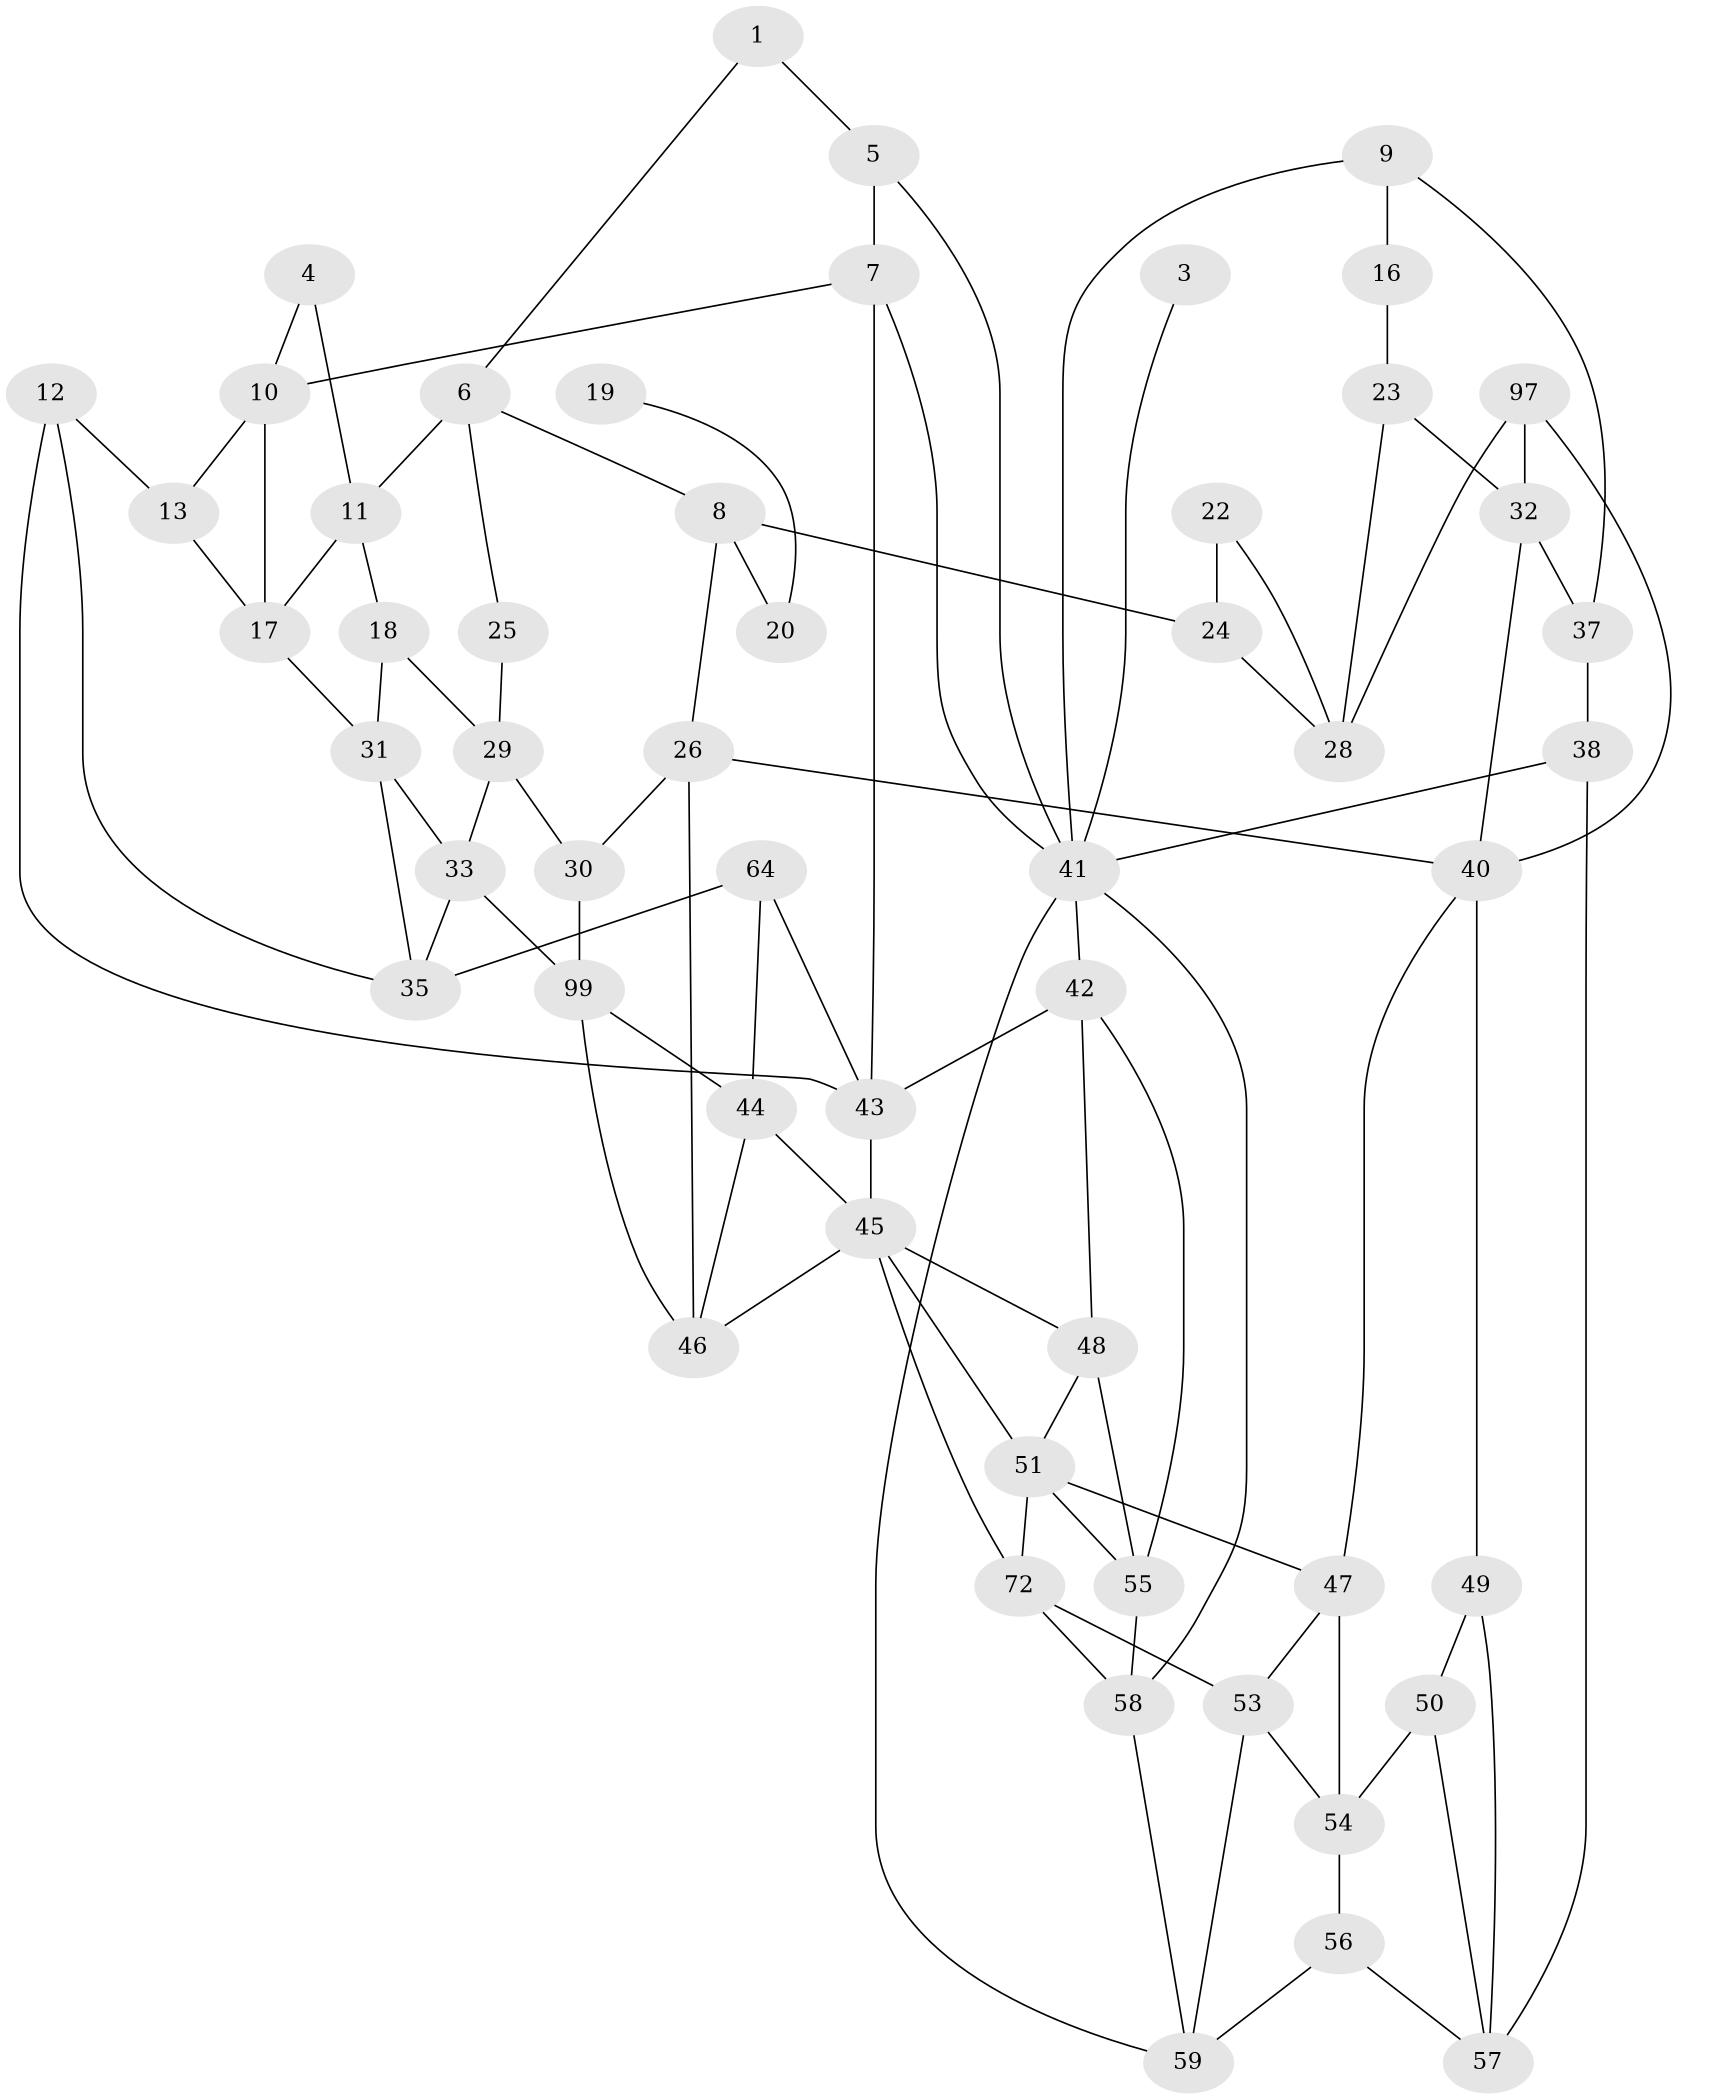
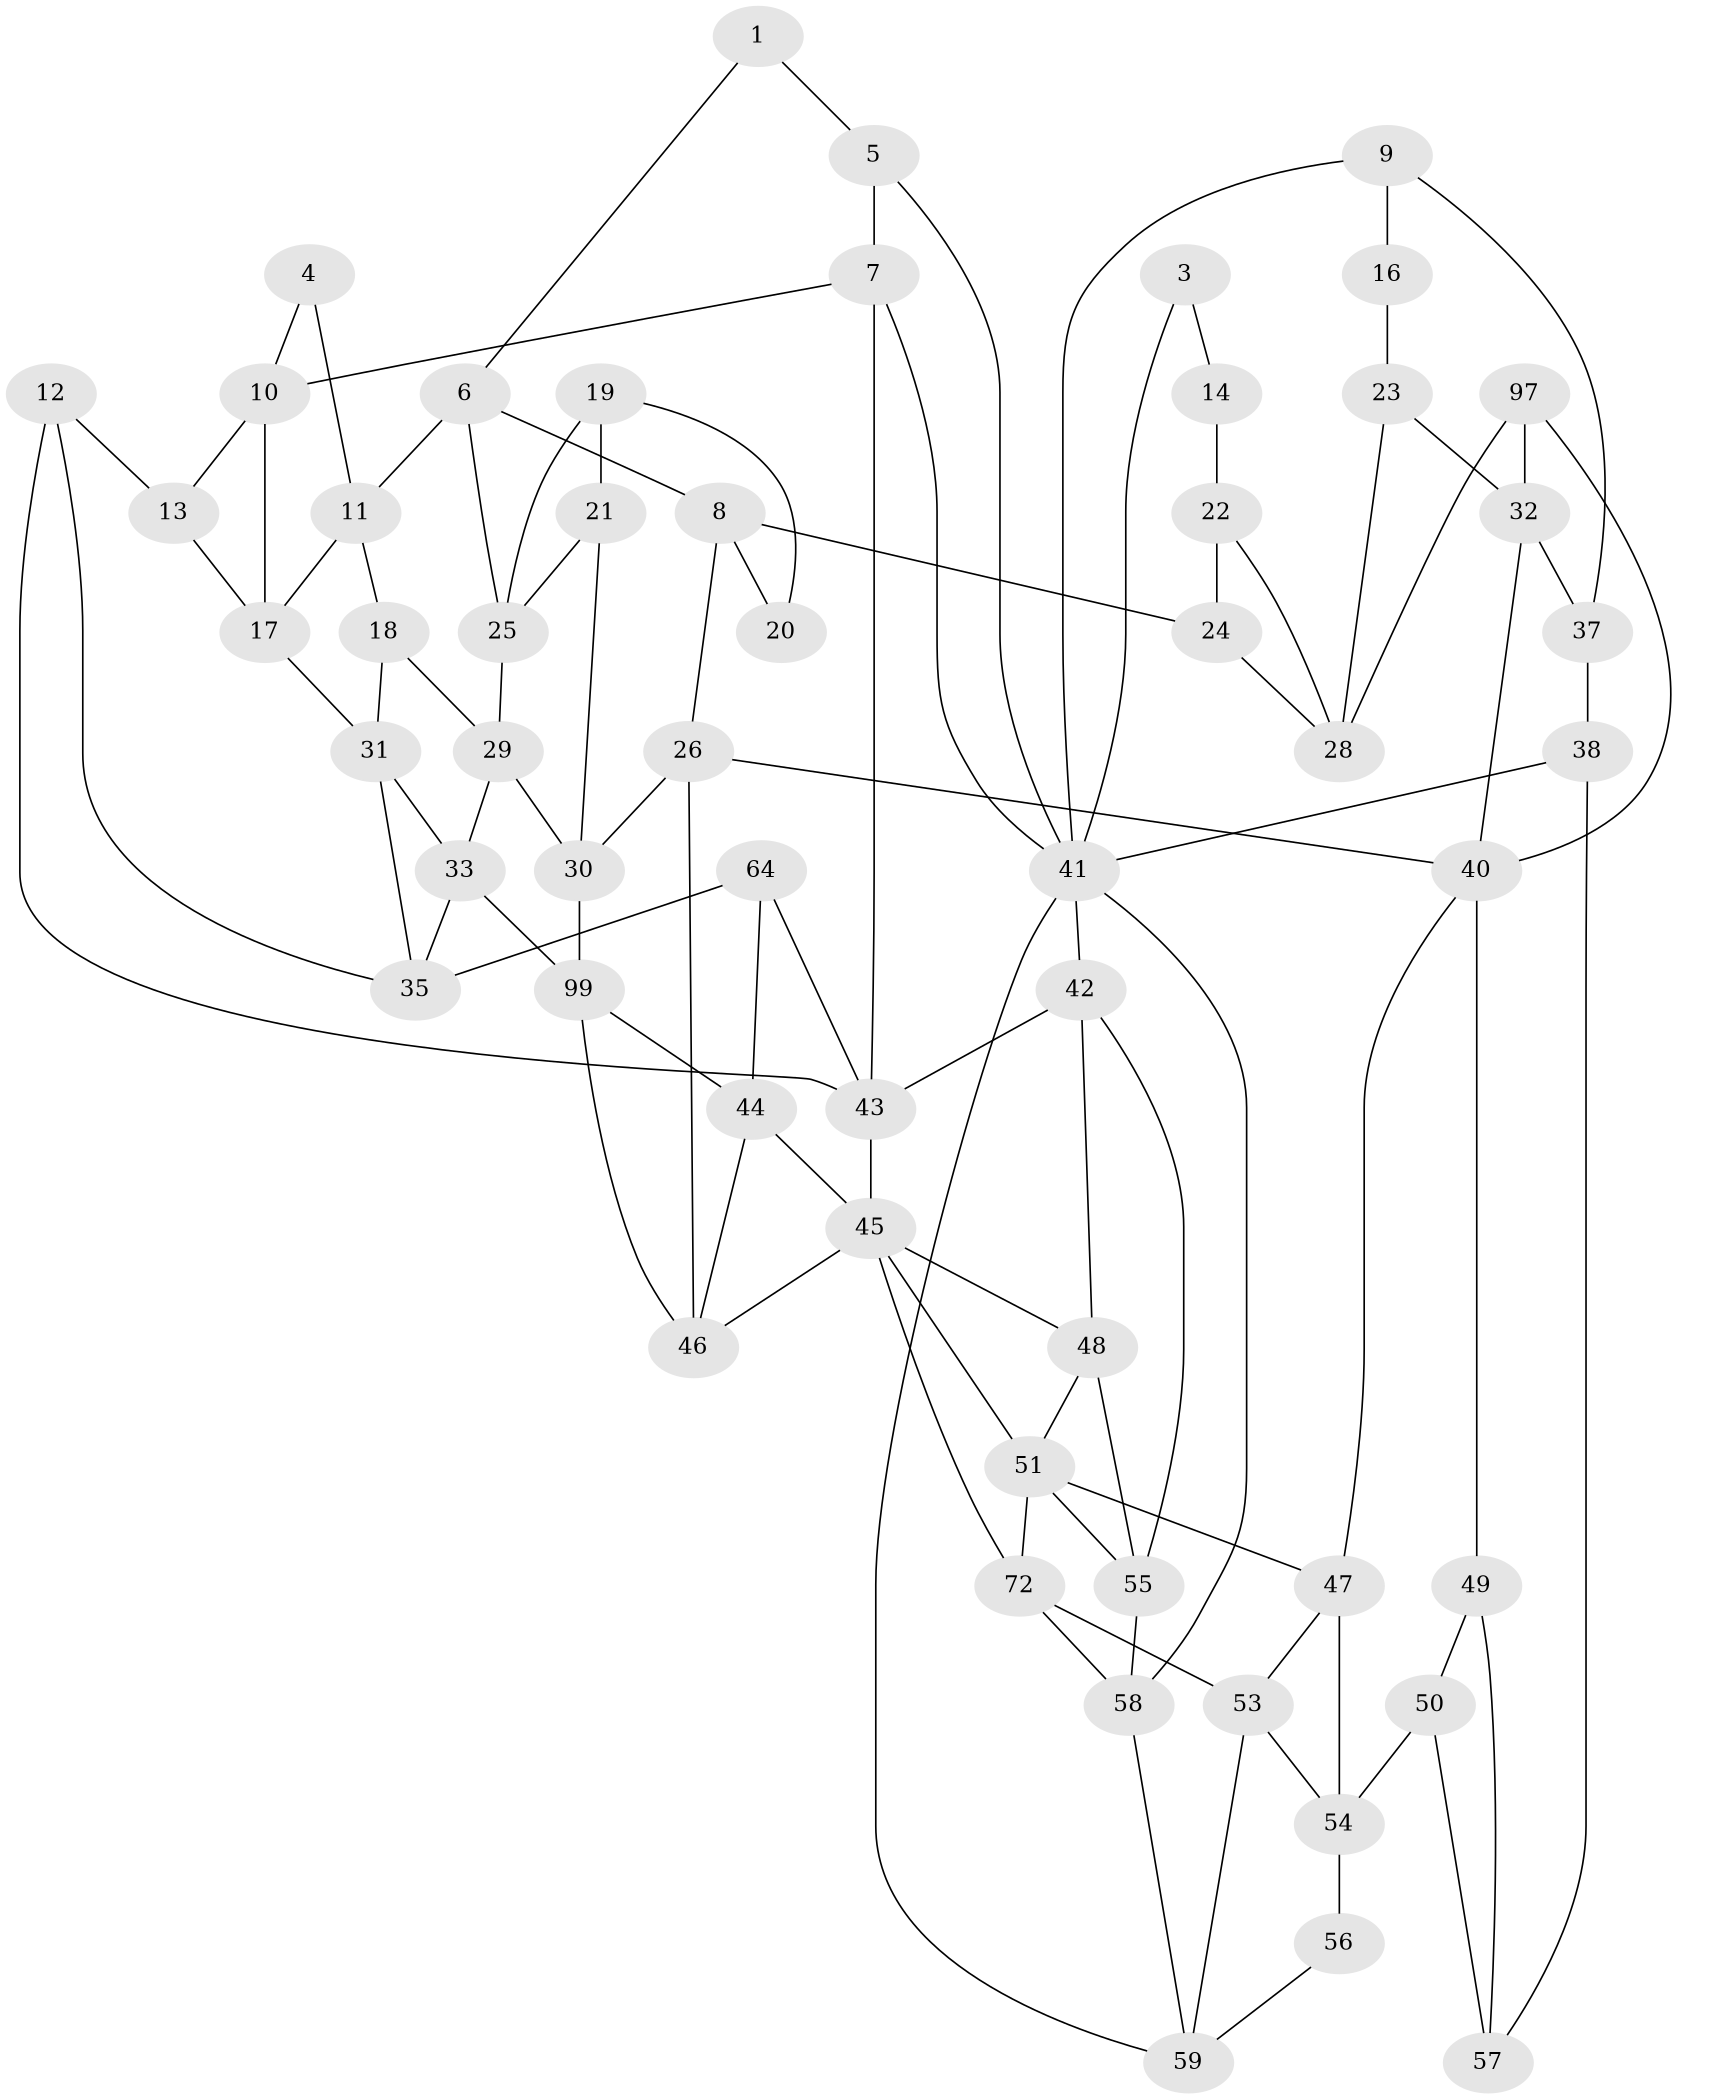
node "14": added
edge "19" -- "25": added
node "21": added
edge "56" -- "57": removed
